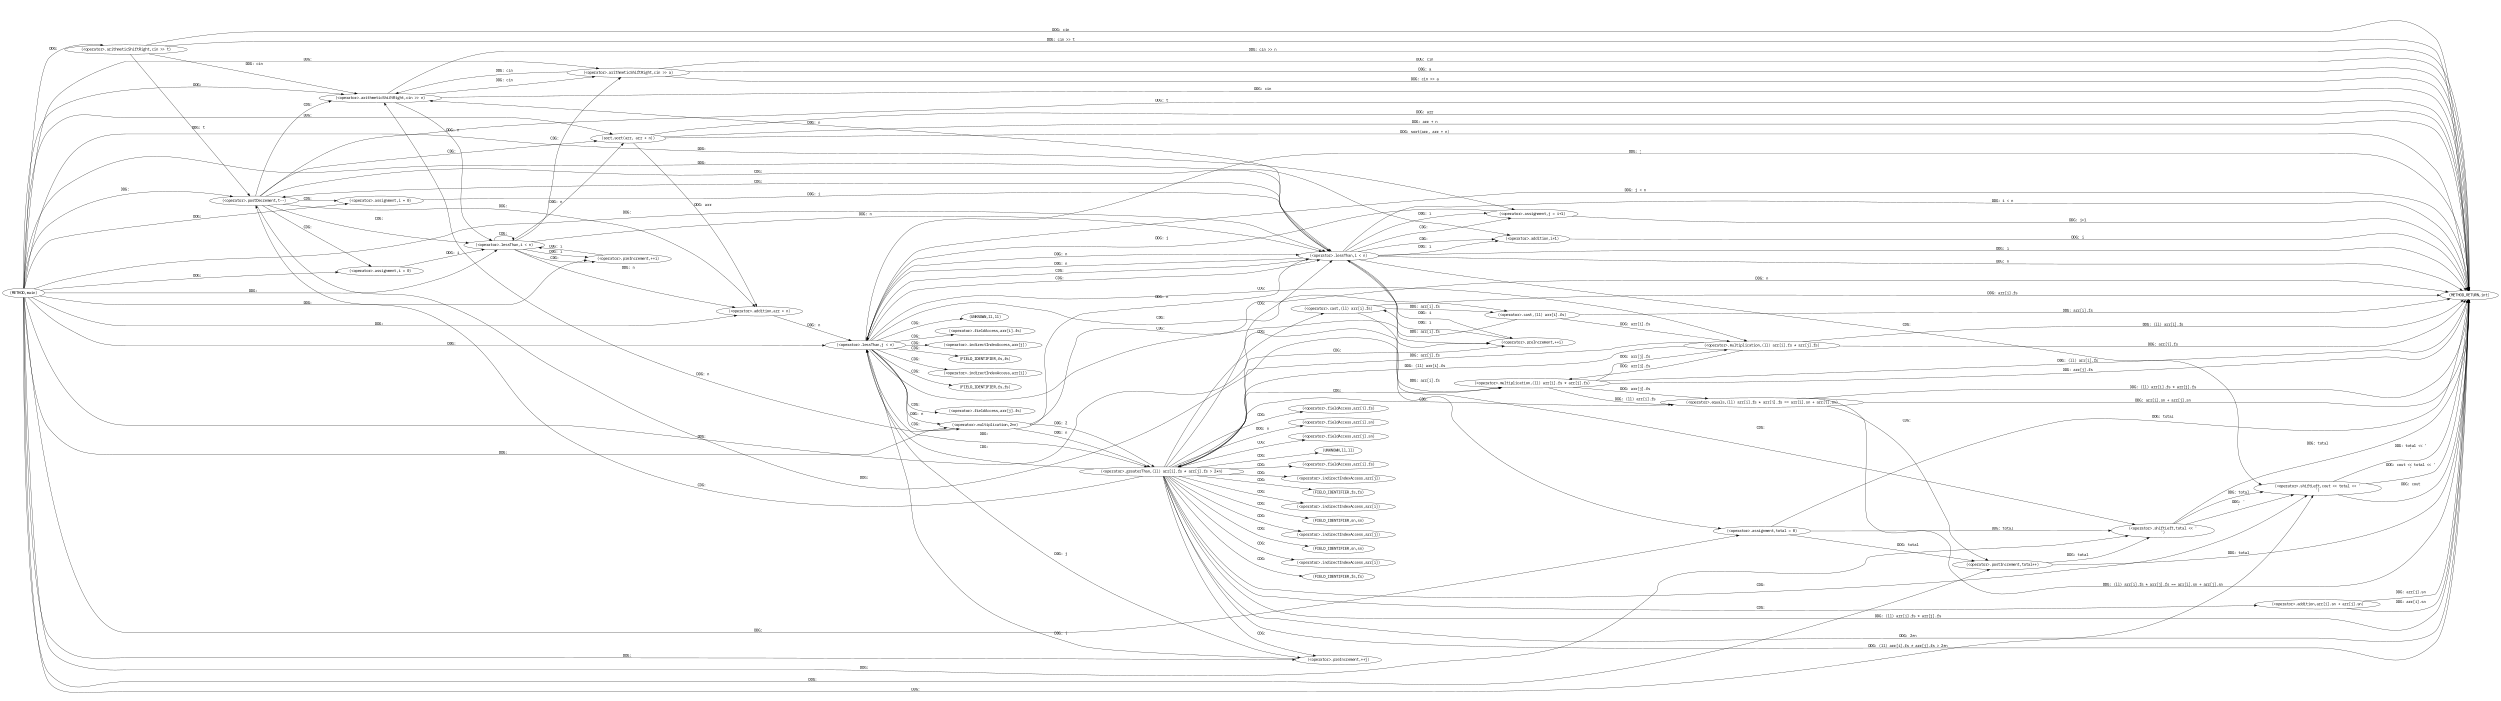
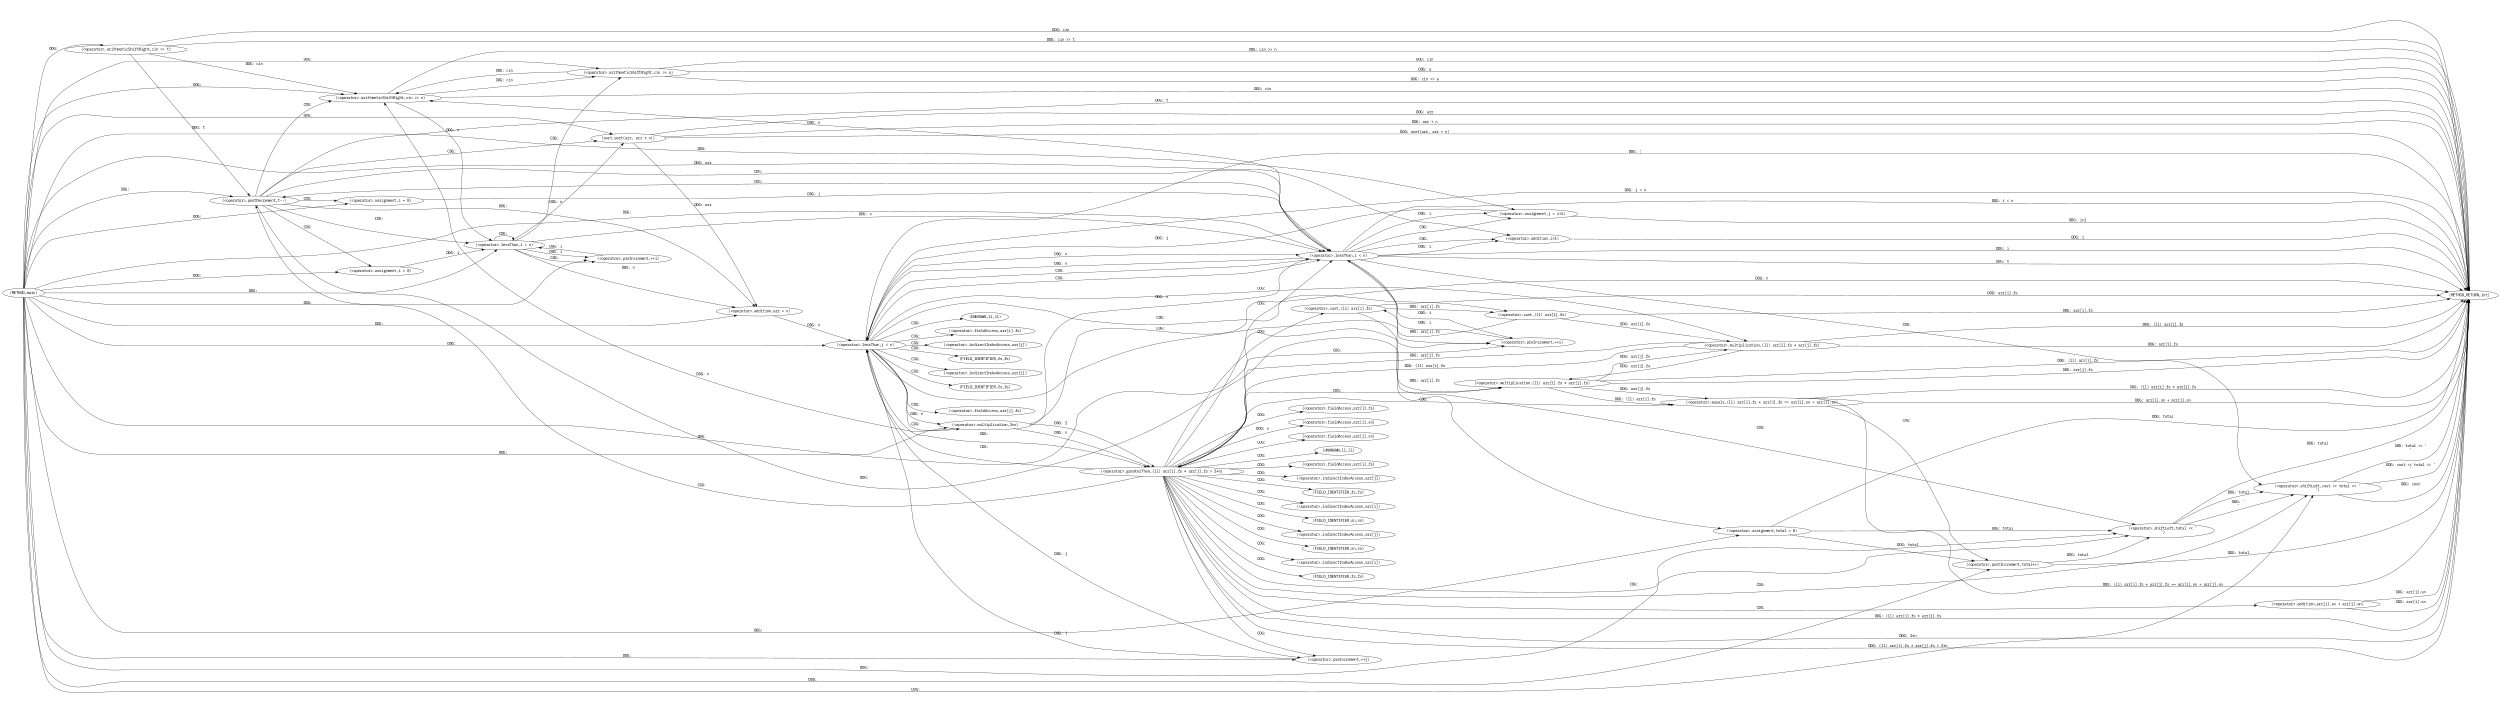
edge "(METHOD,main)" -> "(<operator>.addition,i+1)": label "DDG: " -> "DDG: arr"
edge "(<operator>.greaterThan,(ll) arr[i].fs * arr[j].fs > 2*n)" -> "(<operator>.shiftLeft,total << ' ')": added, label "CDG:"
